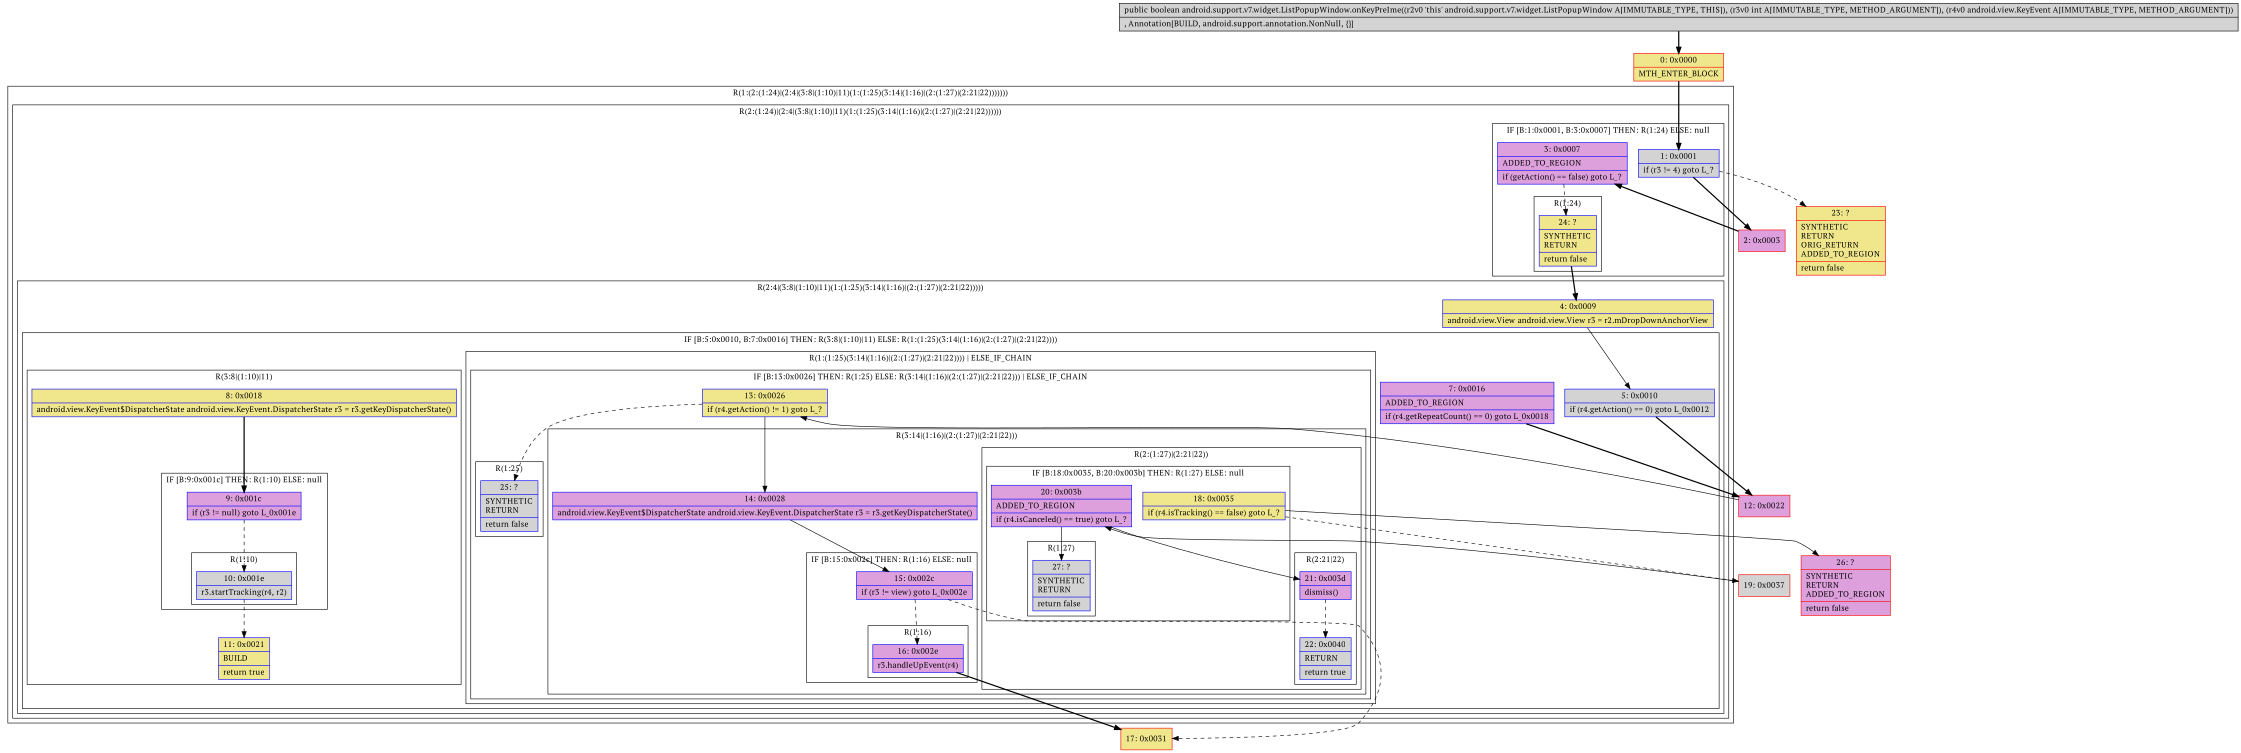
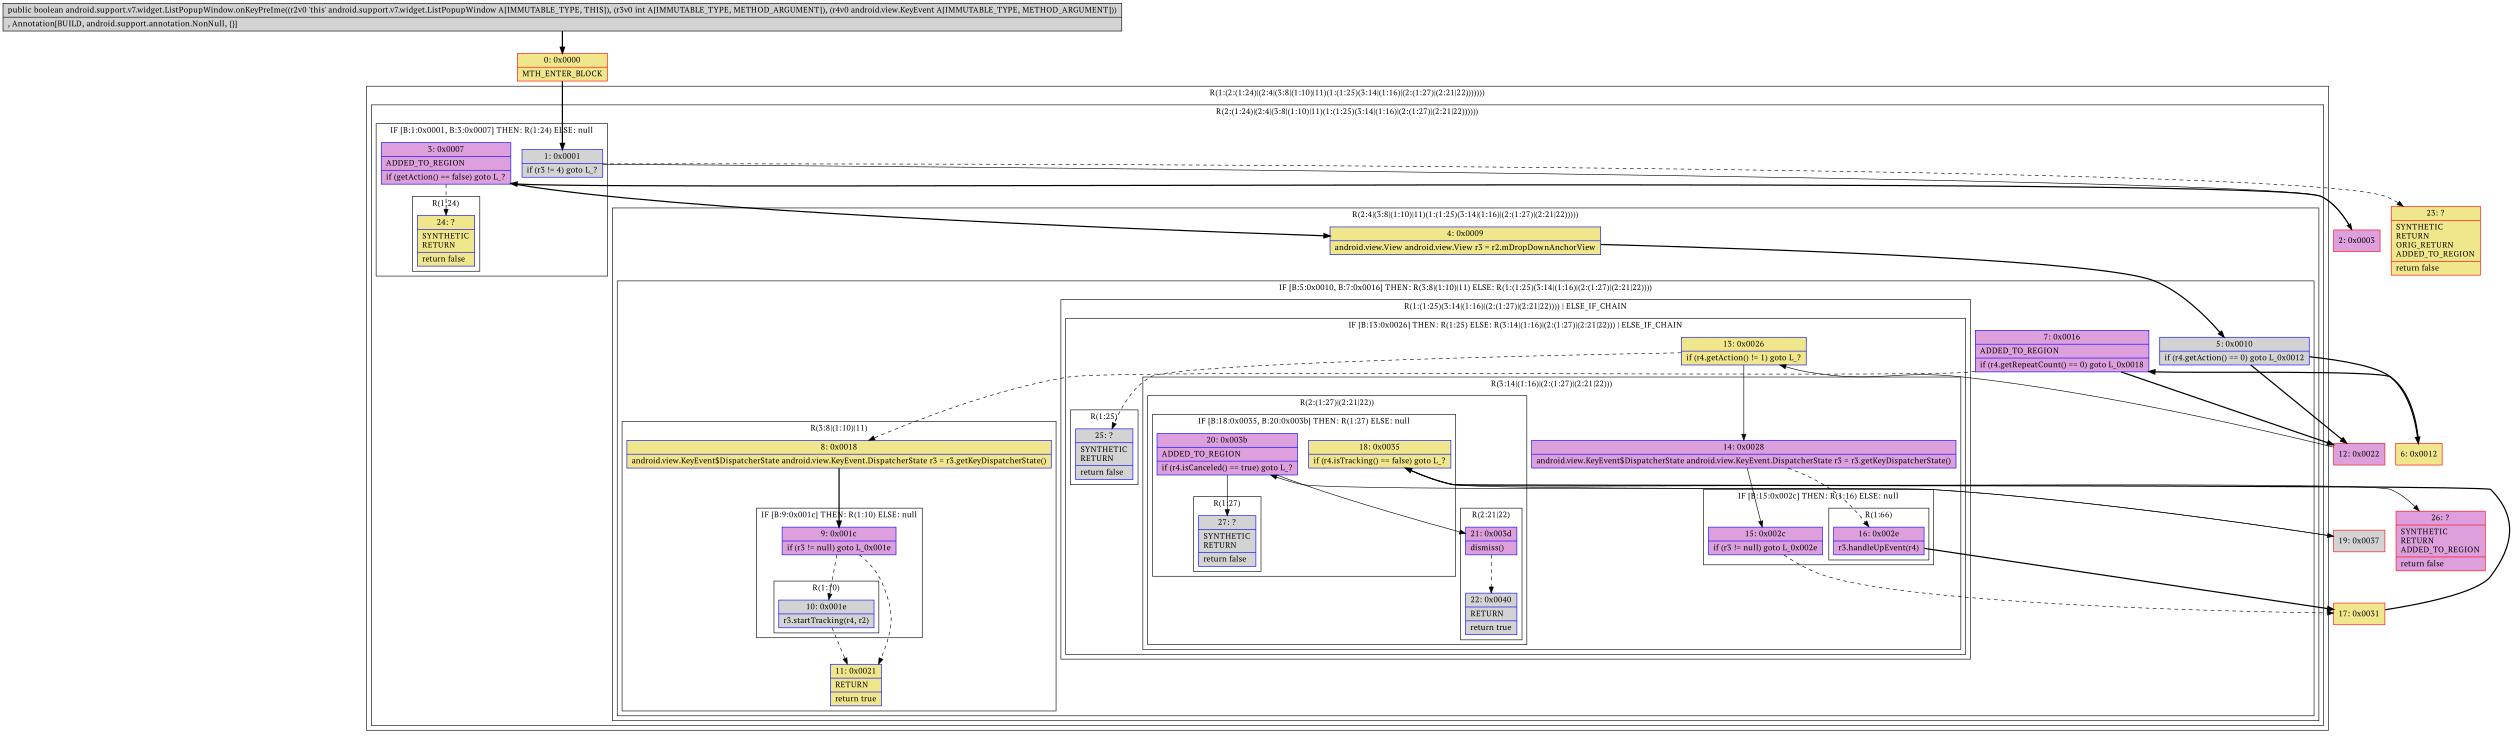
edge "1: 0x0001" -> "2: 0x0003": style bold -> solid
edge "24: ?" -> "4: 0x0009": now "3: 0x0007" -> "4: 0x0009"
edge "4: 0x0009" -> "5: 0x0010": style solid -> bold
edge "7: 0x0016" -> "8: 0x0018": added
node "6: 0x0012": added
edge "17: 0x0031" -> "18: 0x0035": added
edge "18: 0x0035" -> "19: 0x0037": style dashed -> solid
node "15: 0x002c": text "if (r3 != view) goto L_0x002e" -> "if (r3 != null) goto L_0x002e"
edge "9: 0x001c" -> "11: 0x0021": added
edge "15: 0x002c" -> "16: 0x002e": now "14: 0x0028" -> "16: 0x002e"
cluster "R(1:16)": label "R(1:16)" -> "R(1:66)"
node "11: 0x0021": text "BUILD" -> "RETURN"
